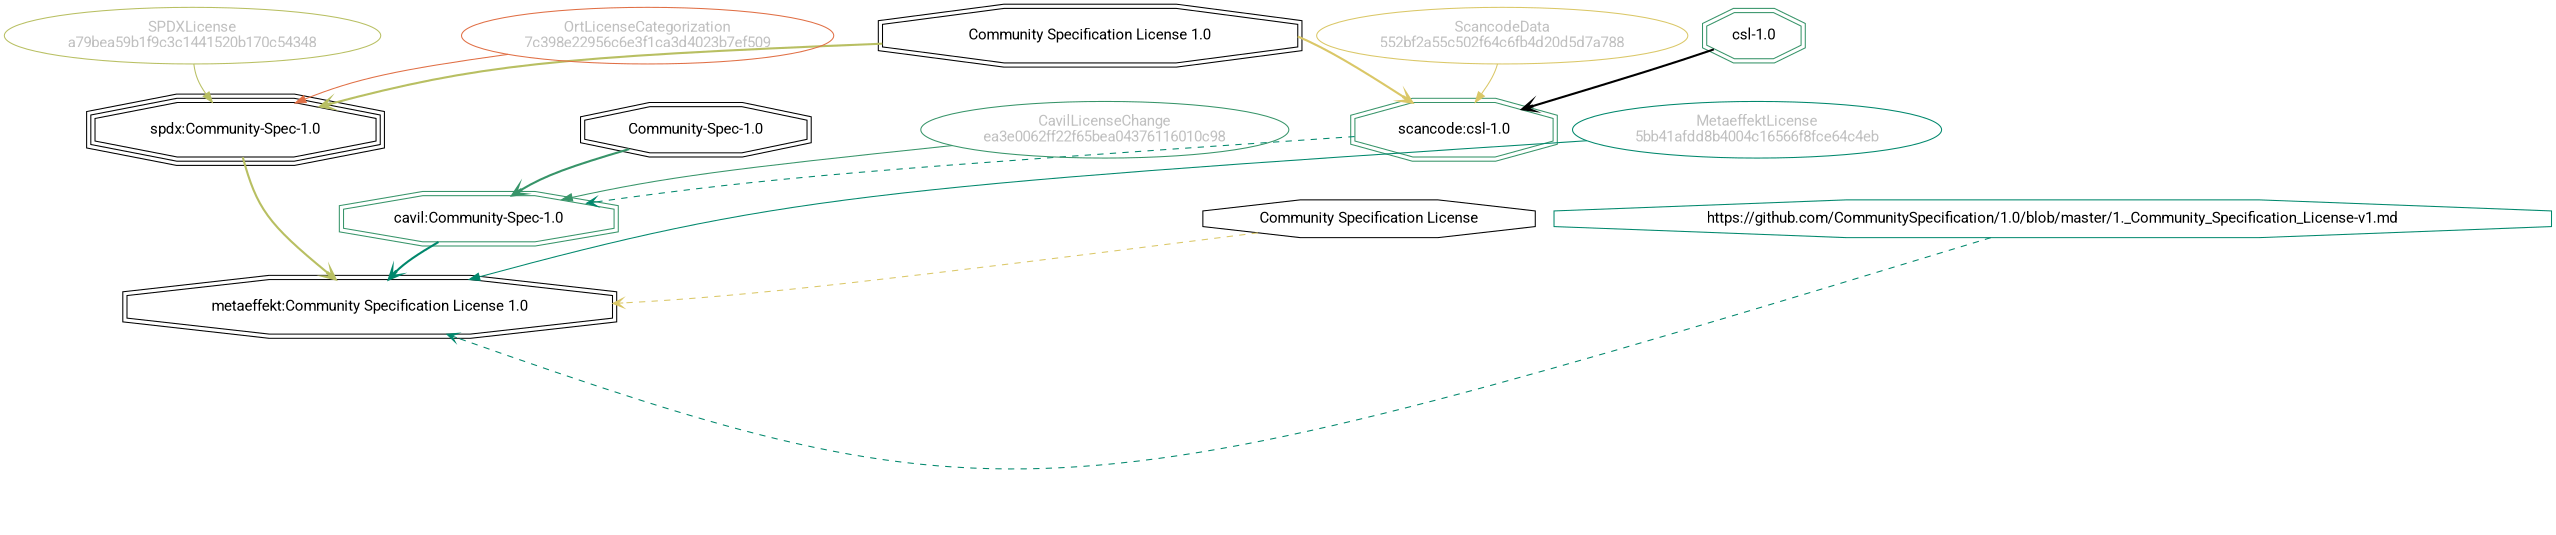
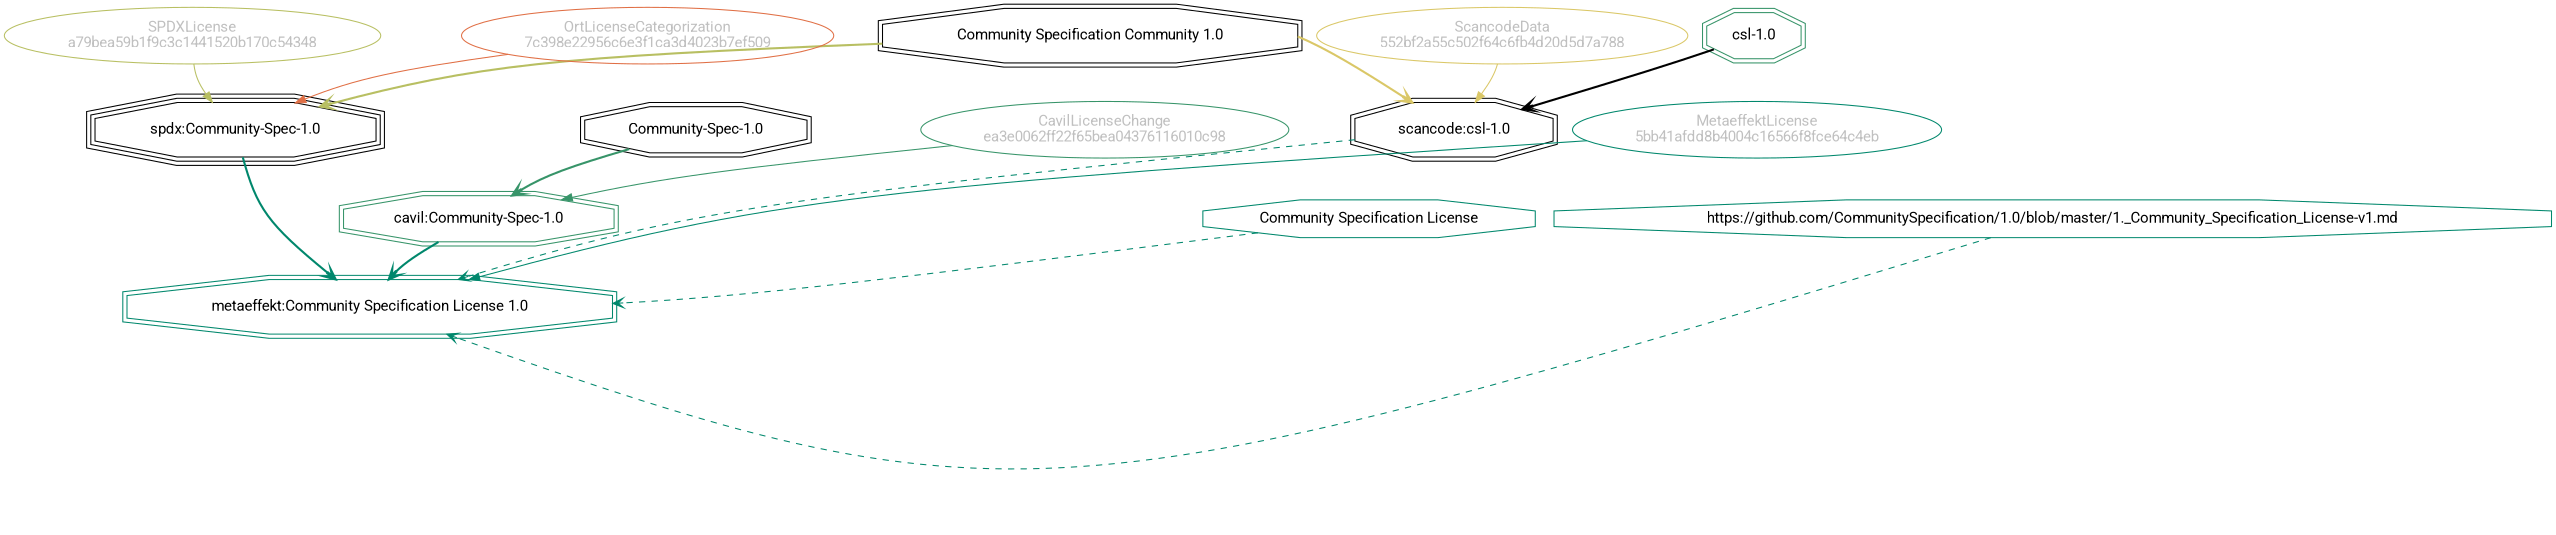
node "Community Specification License 1.0": label "Community Specification License 1.0" -> "Community Specification Community 1.0"
node "scancode:csl-1.0": color #379469 -> black
edge "scancode:csl-1.0" -> "cavil:Community-Spec-1.0": now "scancode:csl-1.0" -> "metaeffekt:Community Specification License 1.0"
node "Community Specification License": color black -> #00876c
edge "spdx:Community-Spec-1.0" -> "metaeffekt:Community Specification License 1.0": color #b8bf62 -> #00876c
edge "Community Specification License" -> "metaeffekt:Community Specification License 1.0": color #dac767 -> #00876c
node "metaeffekt:Community Specification License 1.0": color black -> #00876c
